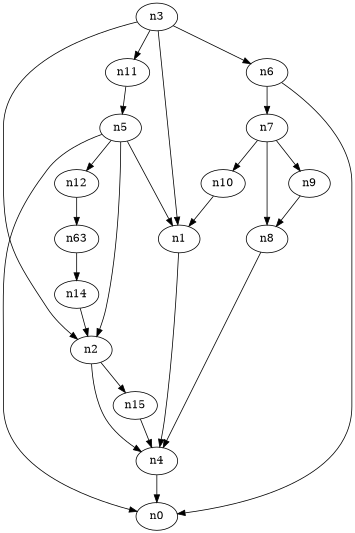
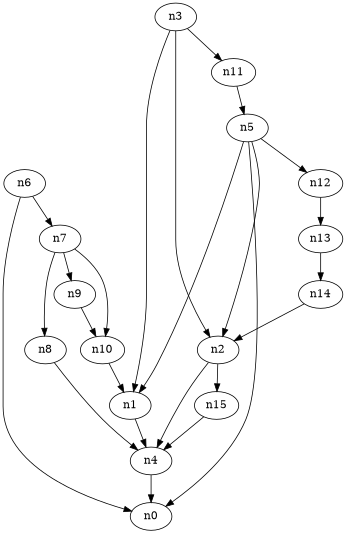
edge "n3" -> "n6": removed
edge "n9" -> "n8": now "n9" -> "n10"
node "n63": label "n63" -> "n13"
